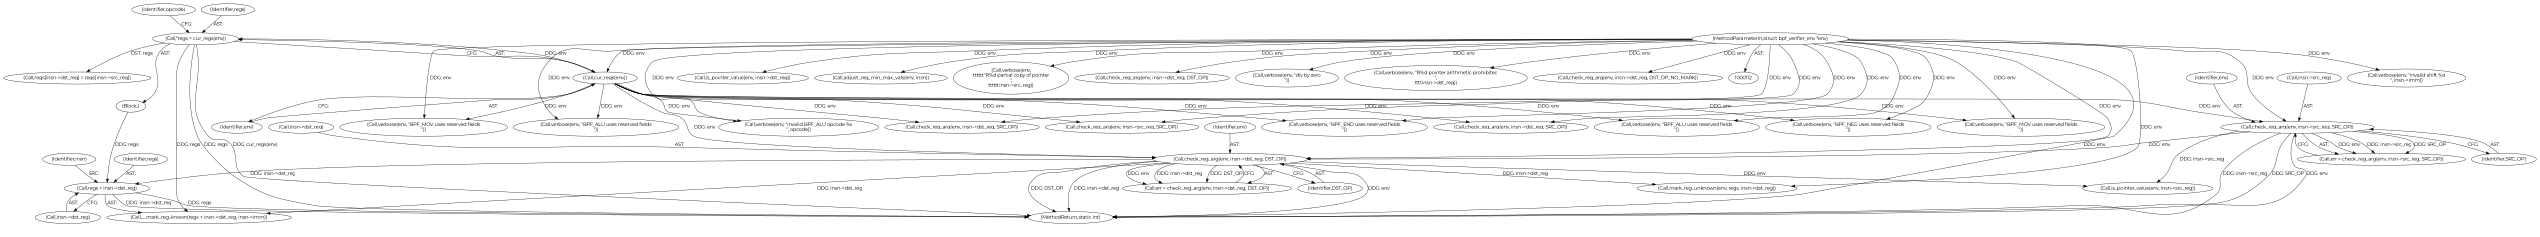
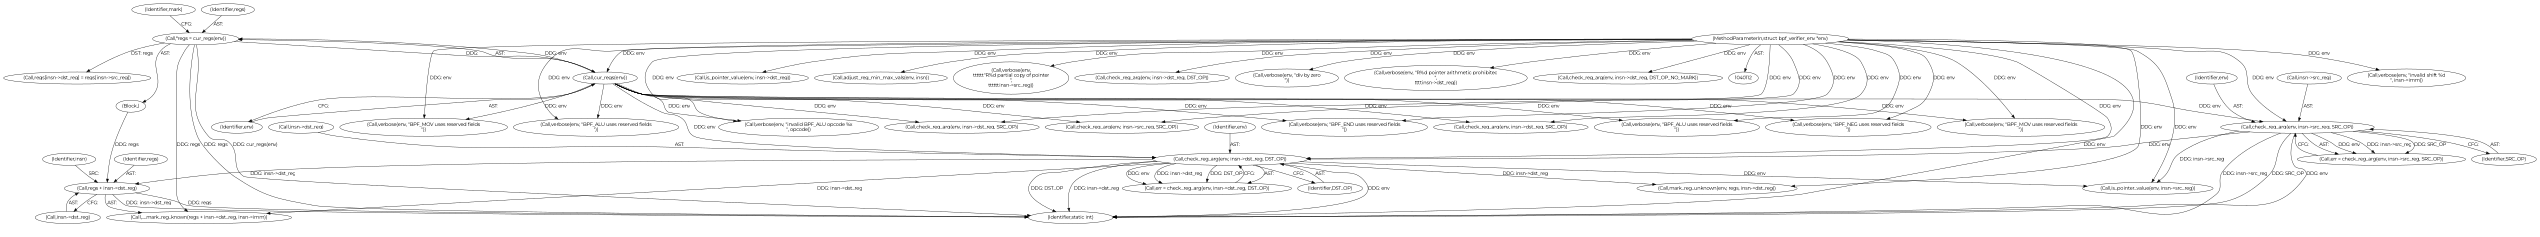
node "(Identifier,opcode)": label "(Identifier,opcode)" -> "(Identifier,mark)"
edge "(Call,*regs = cur_regs(env))" -> "(Call,cur_regs(env))": label "CFG: " -> "DDG: "
edge "(MethodParameterIn,struct bpf_verifier_env *env)" -> "(Call,is_pointer_value(env, insn->src_reg))": added, label "DDG: env"
node "1000112": label "1000112" -> "1040112"
node "(MethodReturn,static int)": label "(MethodReturn,static int)" -> "(Identifier,static int)"
